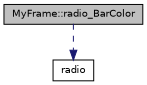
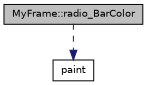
node "radio": label "radio" -> "paint"
